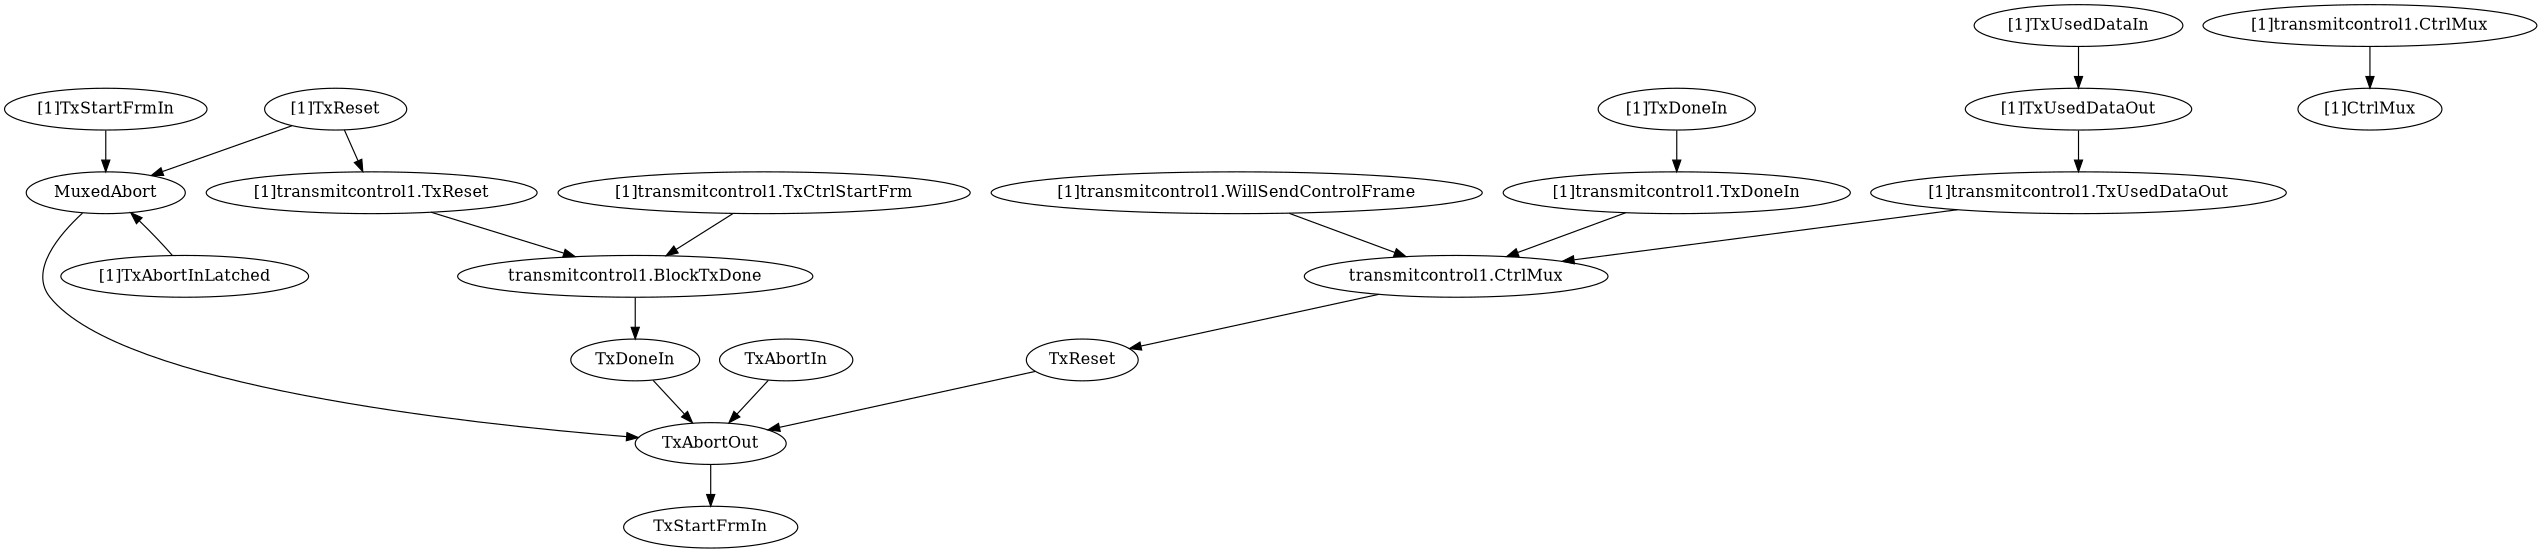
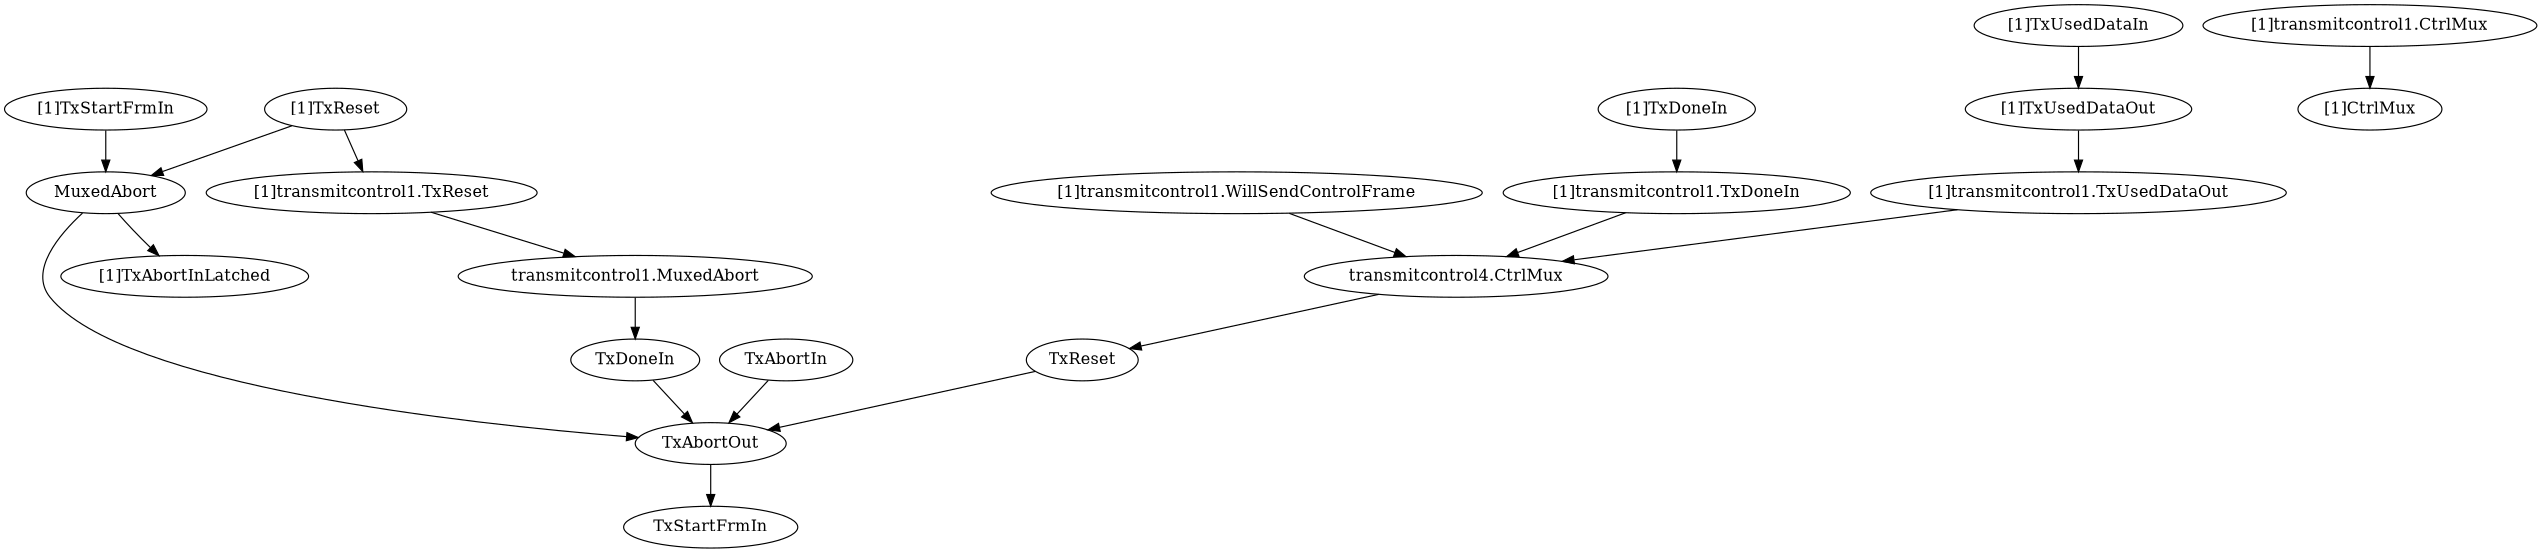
node "[1]transmitcontrol1.TxCtrlStartFrm": removed
edge "[1]TxAbortInLatched" -> "MuxedAbort": reversed
node "transmitcontrol1.BlockTxDone": label "transmitcontrol1.BlockTxDone" -> "transmitcontrol1.MuxedAbort"
node "transmitcontrol1.CtrlMux": label "transmitcontrol1.CtrlMux" -> "transmitcontrol4.CtrlMux"
